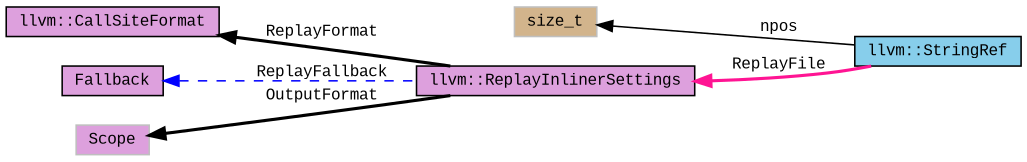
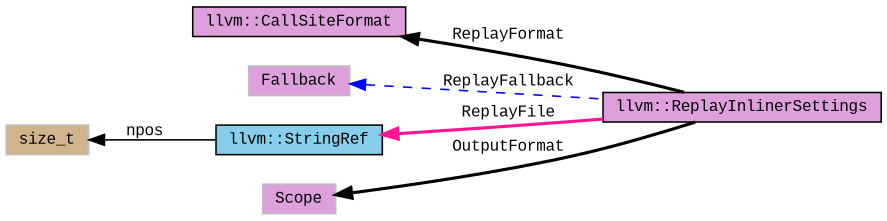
edge "llvm::StringRef" -> "llvm::ReplayInlinerSettings": reversed
node "Fallback": color black -> grey75
